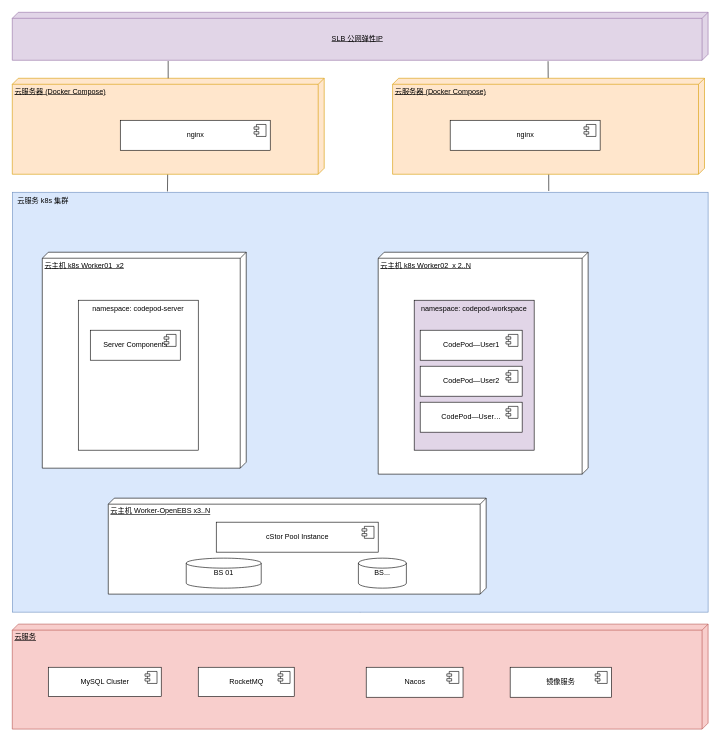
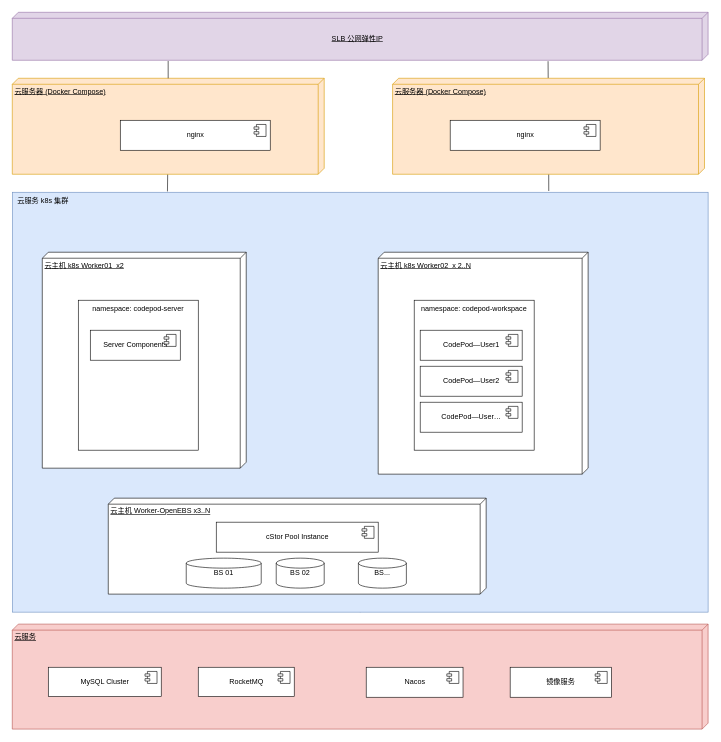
node "namespace: codepod-workspace": fillcolor #e1d5e7 -> #ffffff
node "BS 02": added
